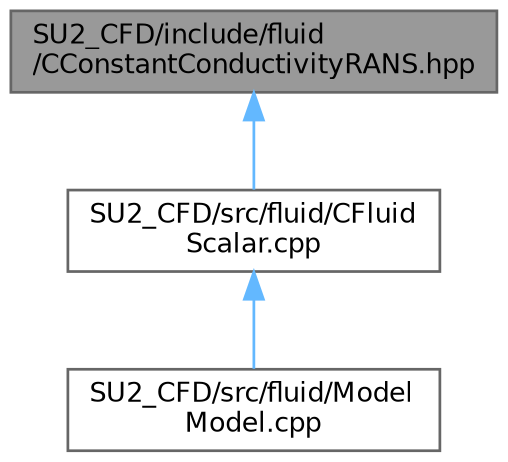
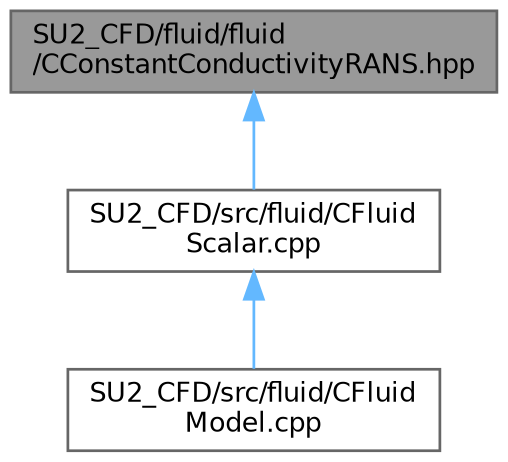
node "SU2_CFD/include/fluid /CConstantConductivityRANS.hpp": label "SU2_CFD/include/fluid /CConstantConductivityRANS.hpp" -> "SU2_CFD/fluid/fluid /CConstantConductivityRANS.hpp"
node "SU2_CFD/src/fluid/Model Model.cpp": label "SU2_CFD/src/fluid/Model Model.cpp" -> "SU2_CFD/src/fluid/CFluid Model.cpp"
